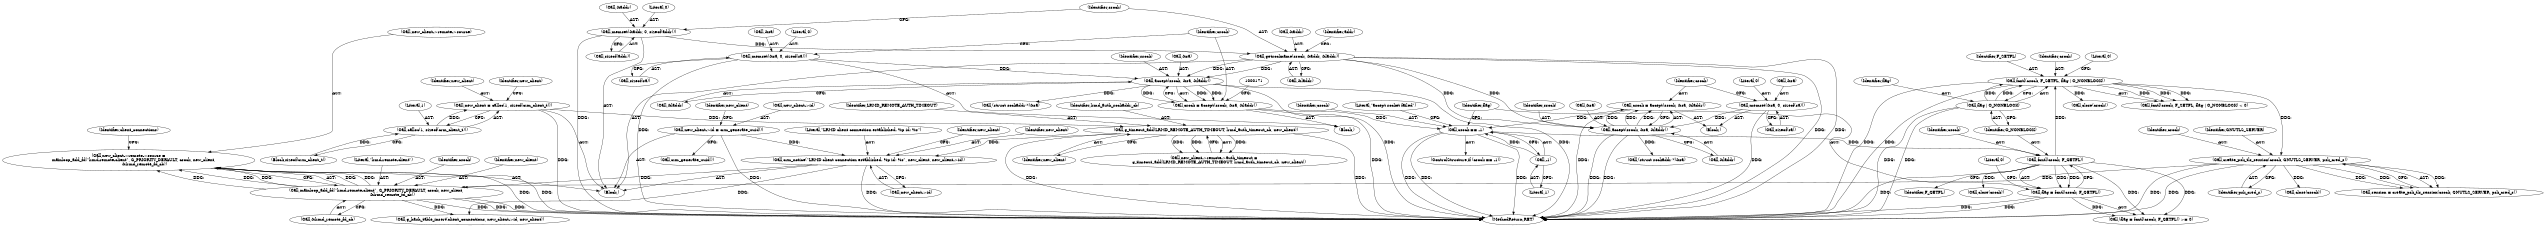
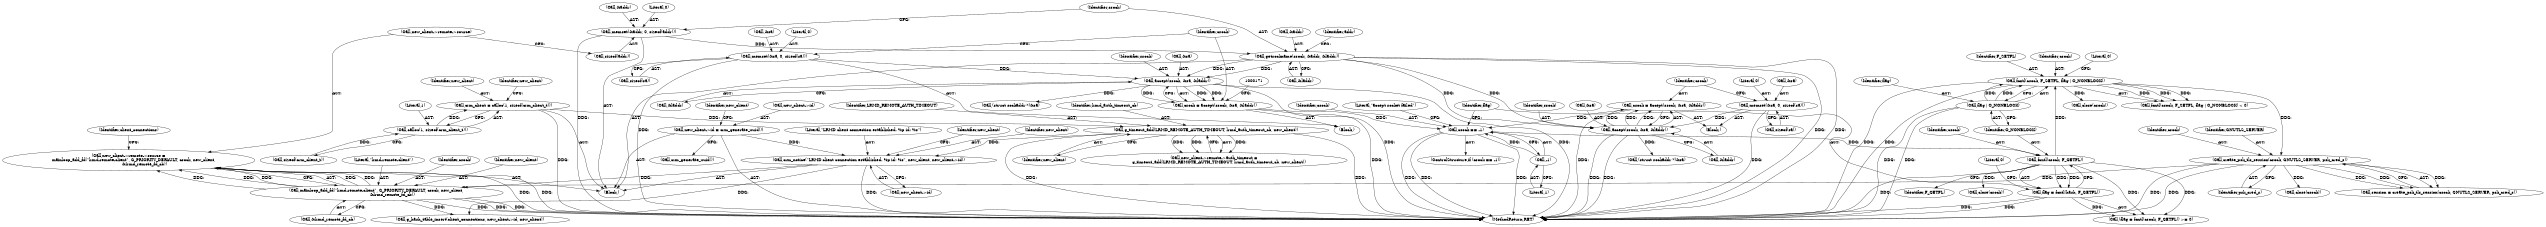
edge "(Call,memset(&addr, 0, sizeof(addr)))" -> "(Call,sizeof(addr))": now "(Call,new_client->remote->source)" -> "(Call,sizeof(addr))"
node "(Call,new_client = calloc(1, sizeof(crm_client_t)))": label "(Call,new_client = calloc(1, sizeof(crm_client_t)))" -> "(Call,crm_client = calloc(1, sizeof(crm_client_t)))"
node "(Identifier,lrmd_auth_sockaddr_cb)": label "(Identifier,lrmd_auth_sockaddr_cb)" -> "(Identifier,lrmd_auth_timeout_cb)"
node "(Block,sizeof(crm_client_t))": label "(Block,sizeof(crm_client_t))" -> "(Call,sizeof(crm_client_t))"
edge "(Call,new_client->id = crm_generate_uuid())" -> "(MethodReturn,RET)": label "DDG: " -> "AST: "
node "(Call,flag = fcntl(csock, F_GETFL))": label "(Call,flag = fcntl(csock, F_GETFL))" -> "(Call,flag = fcntl(hash, F_GETFL))"
